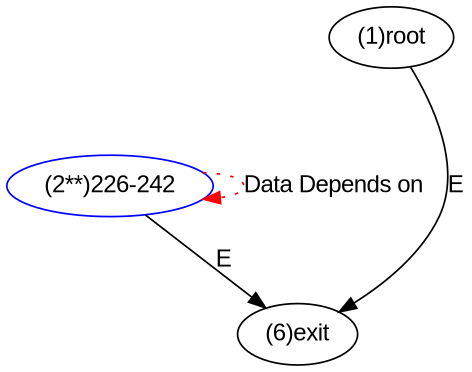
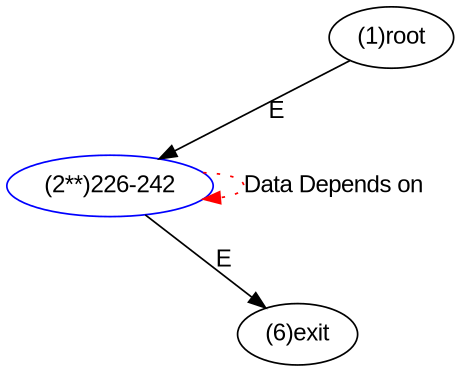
edge "(1)root" -> "(6)exit": now "(1)root" -> "(2**)226-242"
